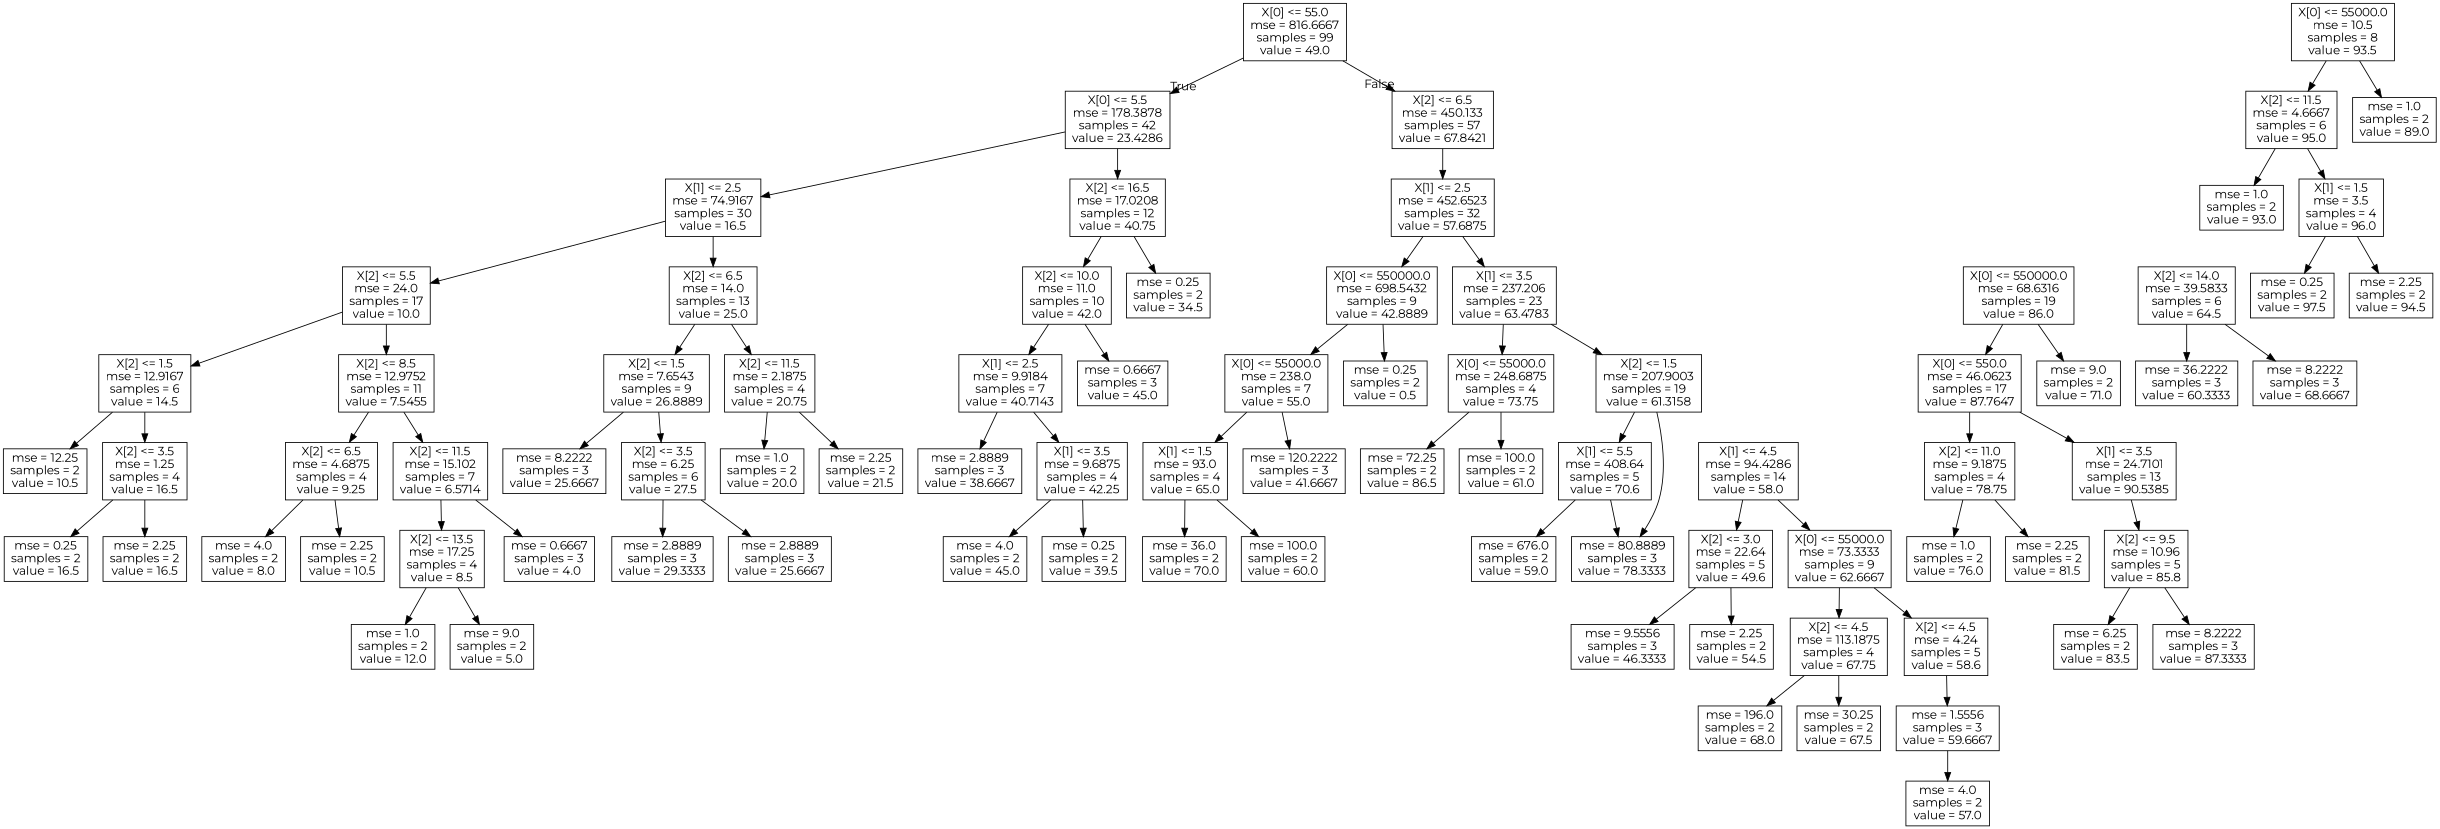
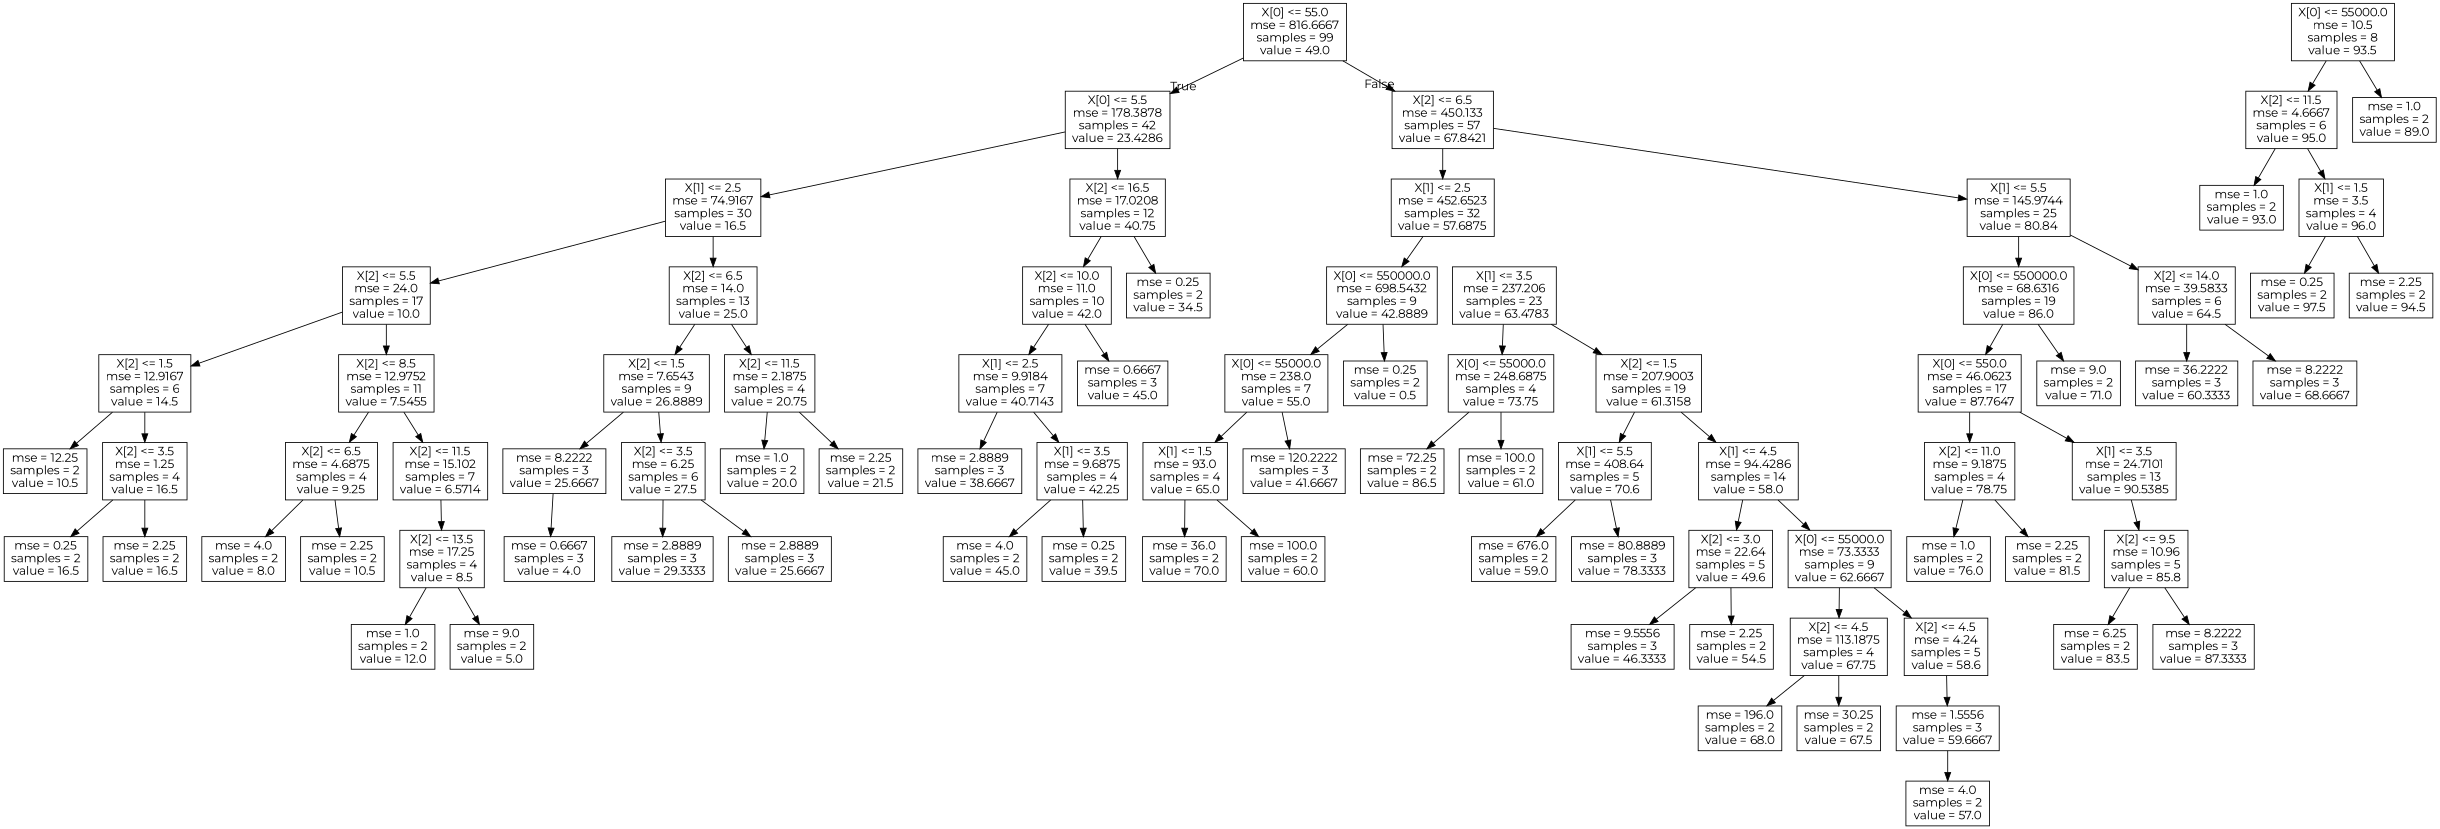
node "X[1] <= 5.5 mse = 145.9744 samples = 25 value = 80.84": added
edge "X[1] <= 2.5 mse = 452.6523 samples = 32 value = 57.6875" -> "X[1] <= 3.5 mse = 237.206 samples = 23 value = 63.4783": removed
edge "X[2] <= 1.5 mse = 207.9003 samples = 19 value = 61.3158" -> "mse = 80.8889 samples = 3 value = 78.3333": now "X[2] <= 1.5 mse = 207.9003 samples = 19 value = 61.3158" -> "X[1] <= 4.5 mse = 94.4286 samples = 14 value = 58.0"
edge "X[2] <= 11.5 mse = 15.102 samples = 7 value = 6.5714" -> "mse = 0.6667 samples = 3 value = 4.0": now "mse = 8.2222 samples = 3 value = 25.6667" -> "mse = 0.6667 samples = 3 value = 4.0"
